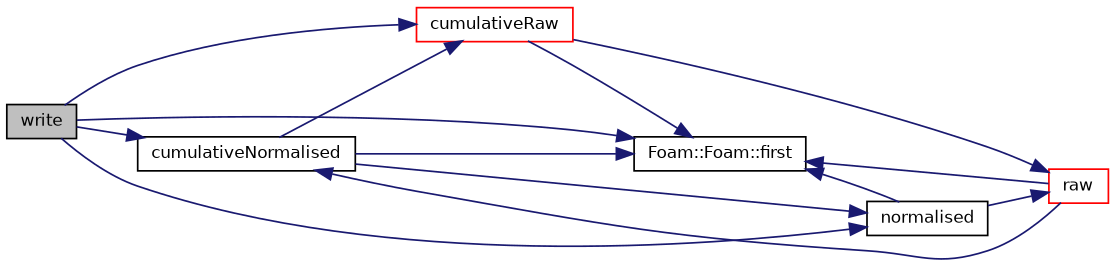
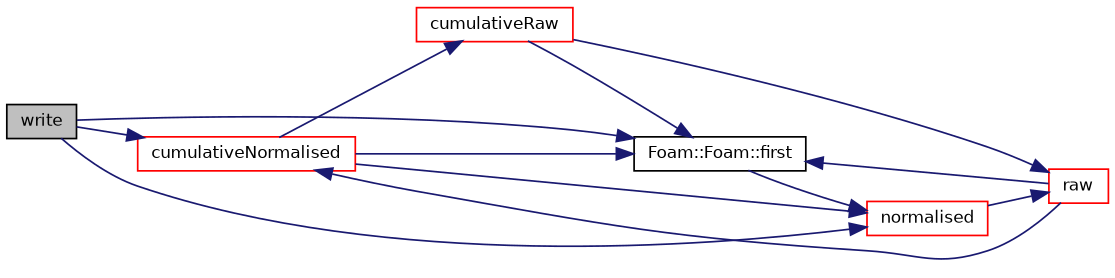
edge "write" -> "cumulativeRaw": removed
node "cumulativeNormalised": color black -> red
edge "normalised" -> "Foam::Foam::first": reversed
node "normalised": color black -> red
